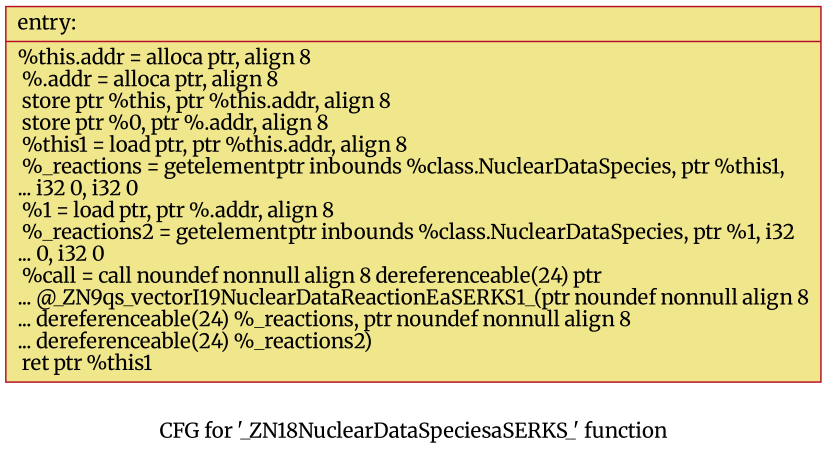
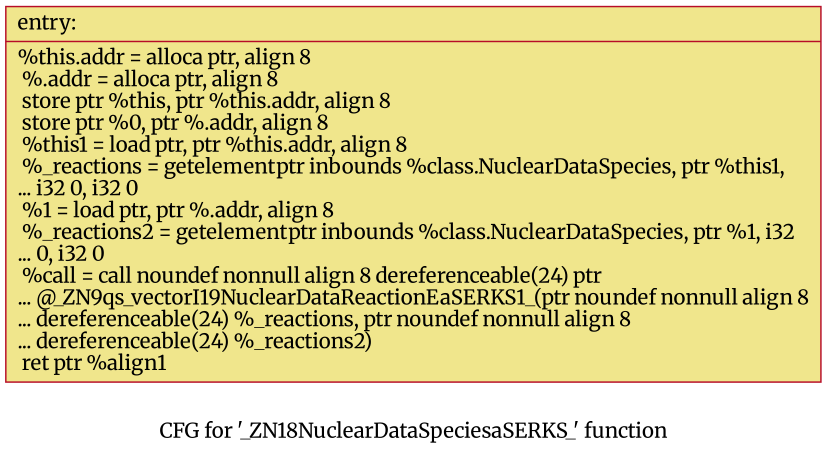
node "entry:": text "ret ptr %this1" -> "ret ptr %align1"
